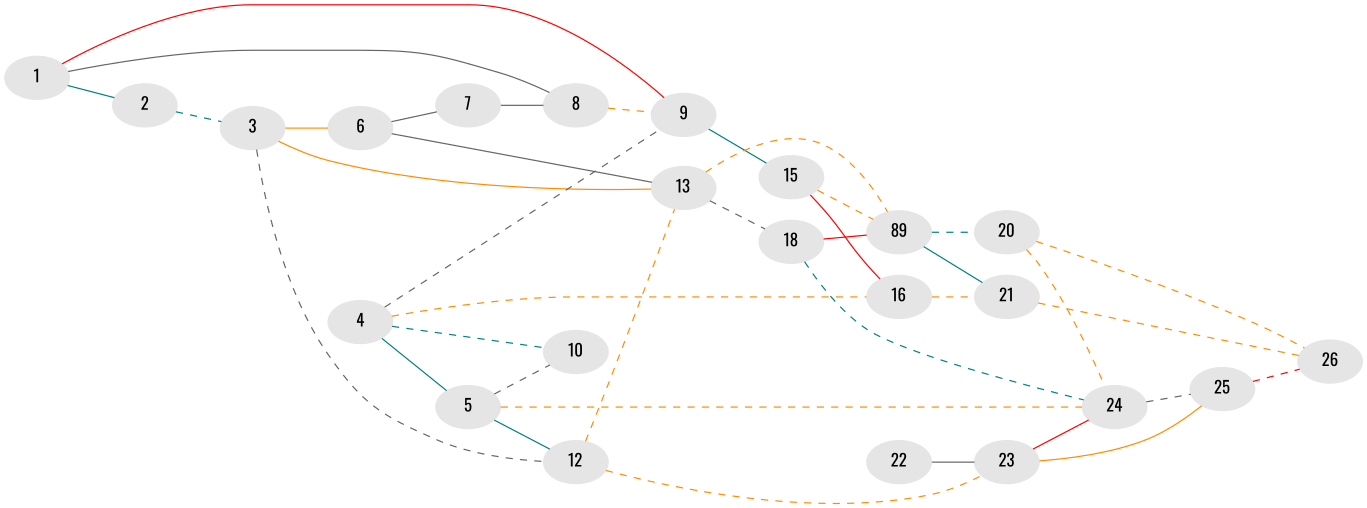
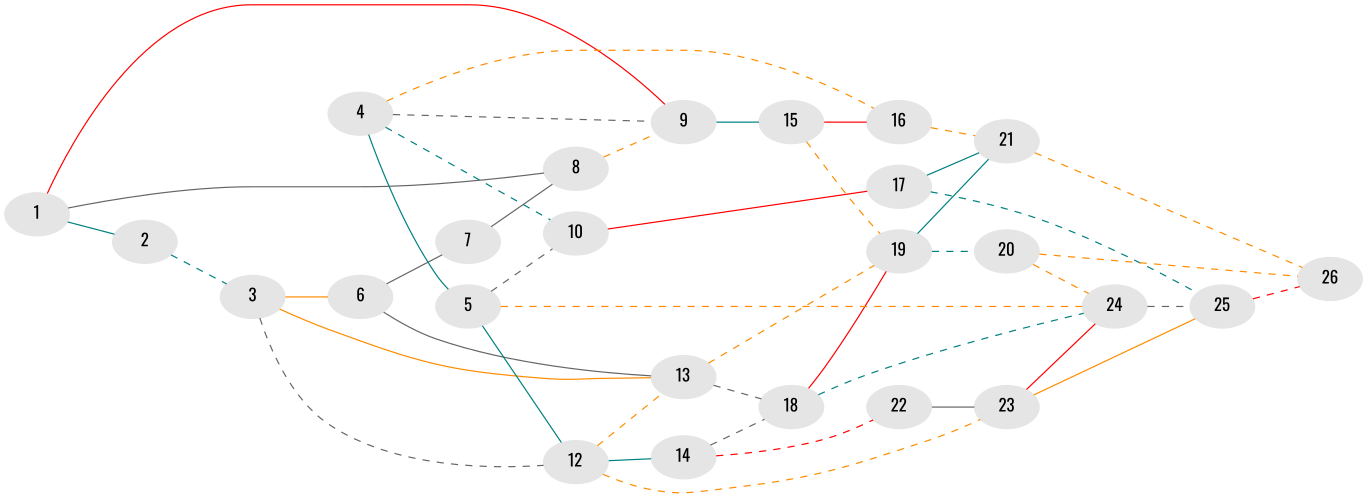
node "17": added
node "89": label "89" -> "19"
node "14": added
